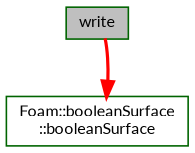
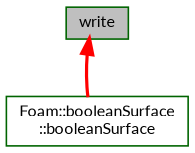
edge "write" -> "Foam::booleanSurface ::booleanSurface": reversed
